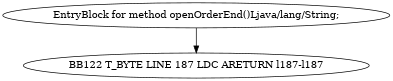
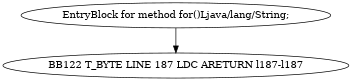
node "EntryBlock for method openOrderEnd()Ljava/lang/String;": label "EntryBlock for method openOrderEnd()Ljava/lang/String;" -> "EntryBlock for method for()Ljava/lang/String;"
